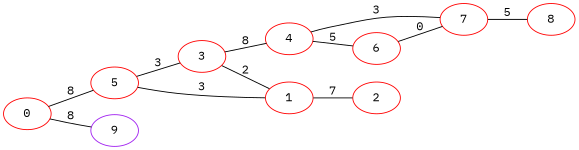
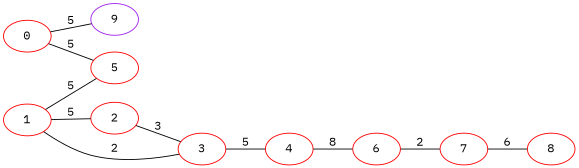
edge "7" -- "8": label "5" -> "6"
edge "7" -- "4": removed, label "3"
edge "7" -- "6": label "0" -> "2"
edge "4" -- "6": label "5" -> "8"
edge "4" -- "3": label "8" -> "5"
edge "3" -- "5": now "3" -- "2"
edge "5" -- "1": label "3" -> "5"
edge "5" -- "0": label "8" -> "5"
edge "1" -- "2": label "7" -> "5"
edge "0" -- "9": label "8" -> "5"
